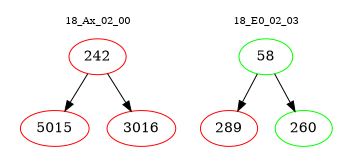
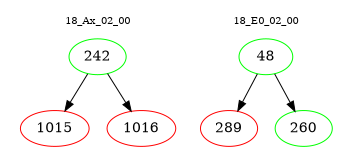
cluster "18_E0_02_03": label "18_E0_02_03" -> "18_E0_02_00"
node "242": color red -> green
node "58": label "58" -> "48"
node "5015": label "5015" -> "1015"
node "3016": label "3016" -> "1016"
